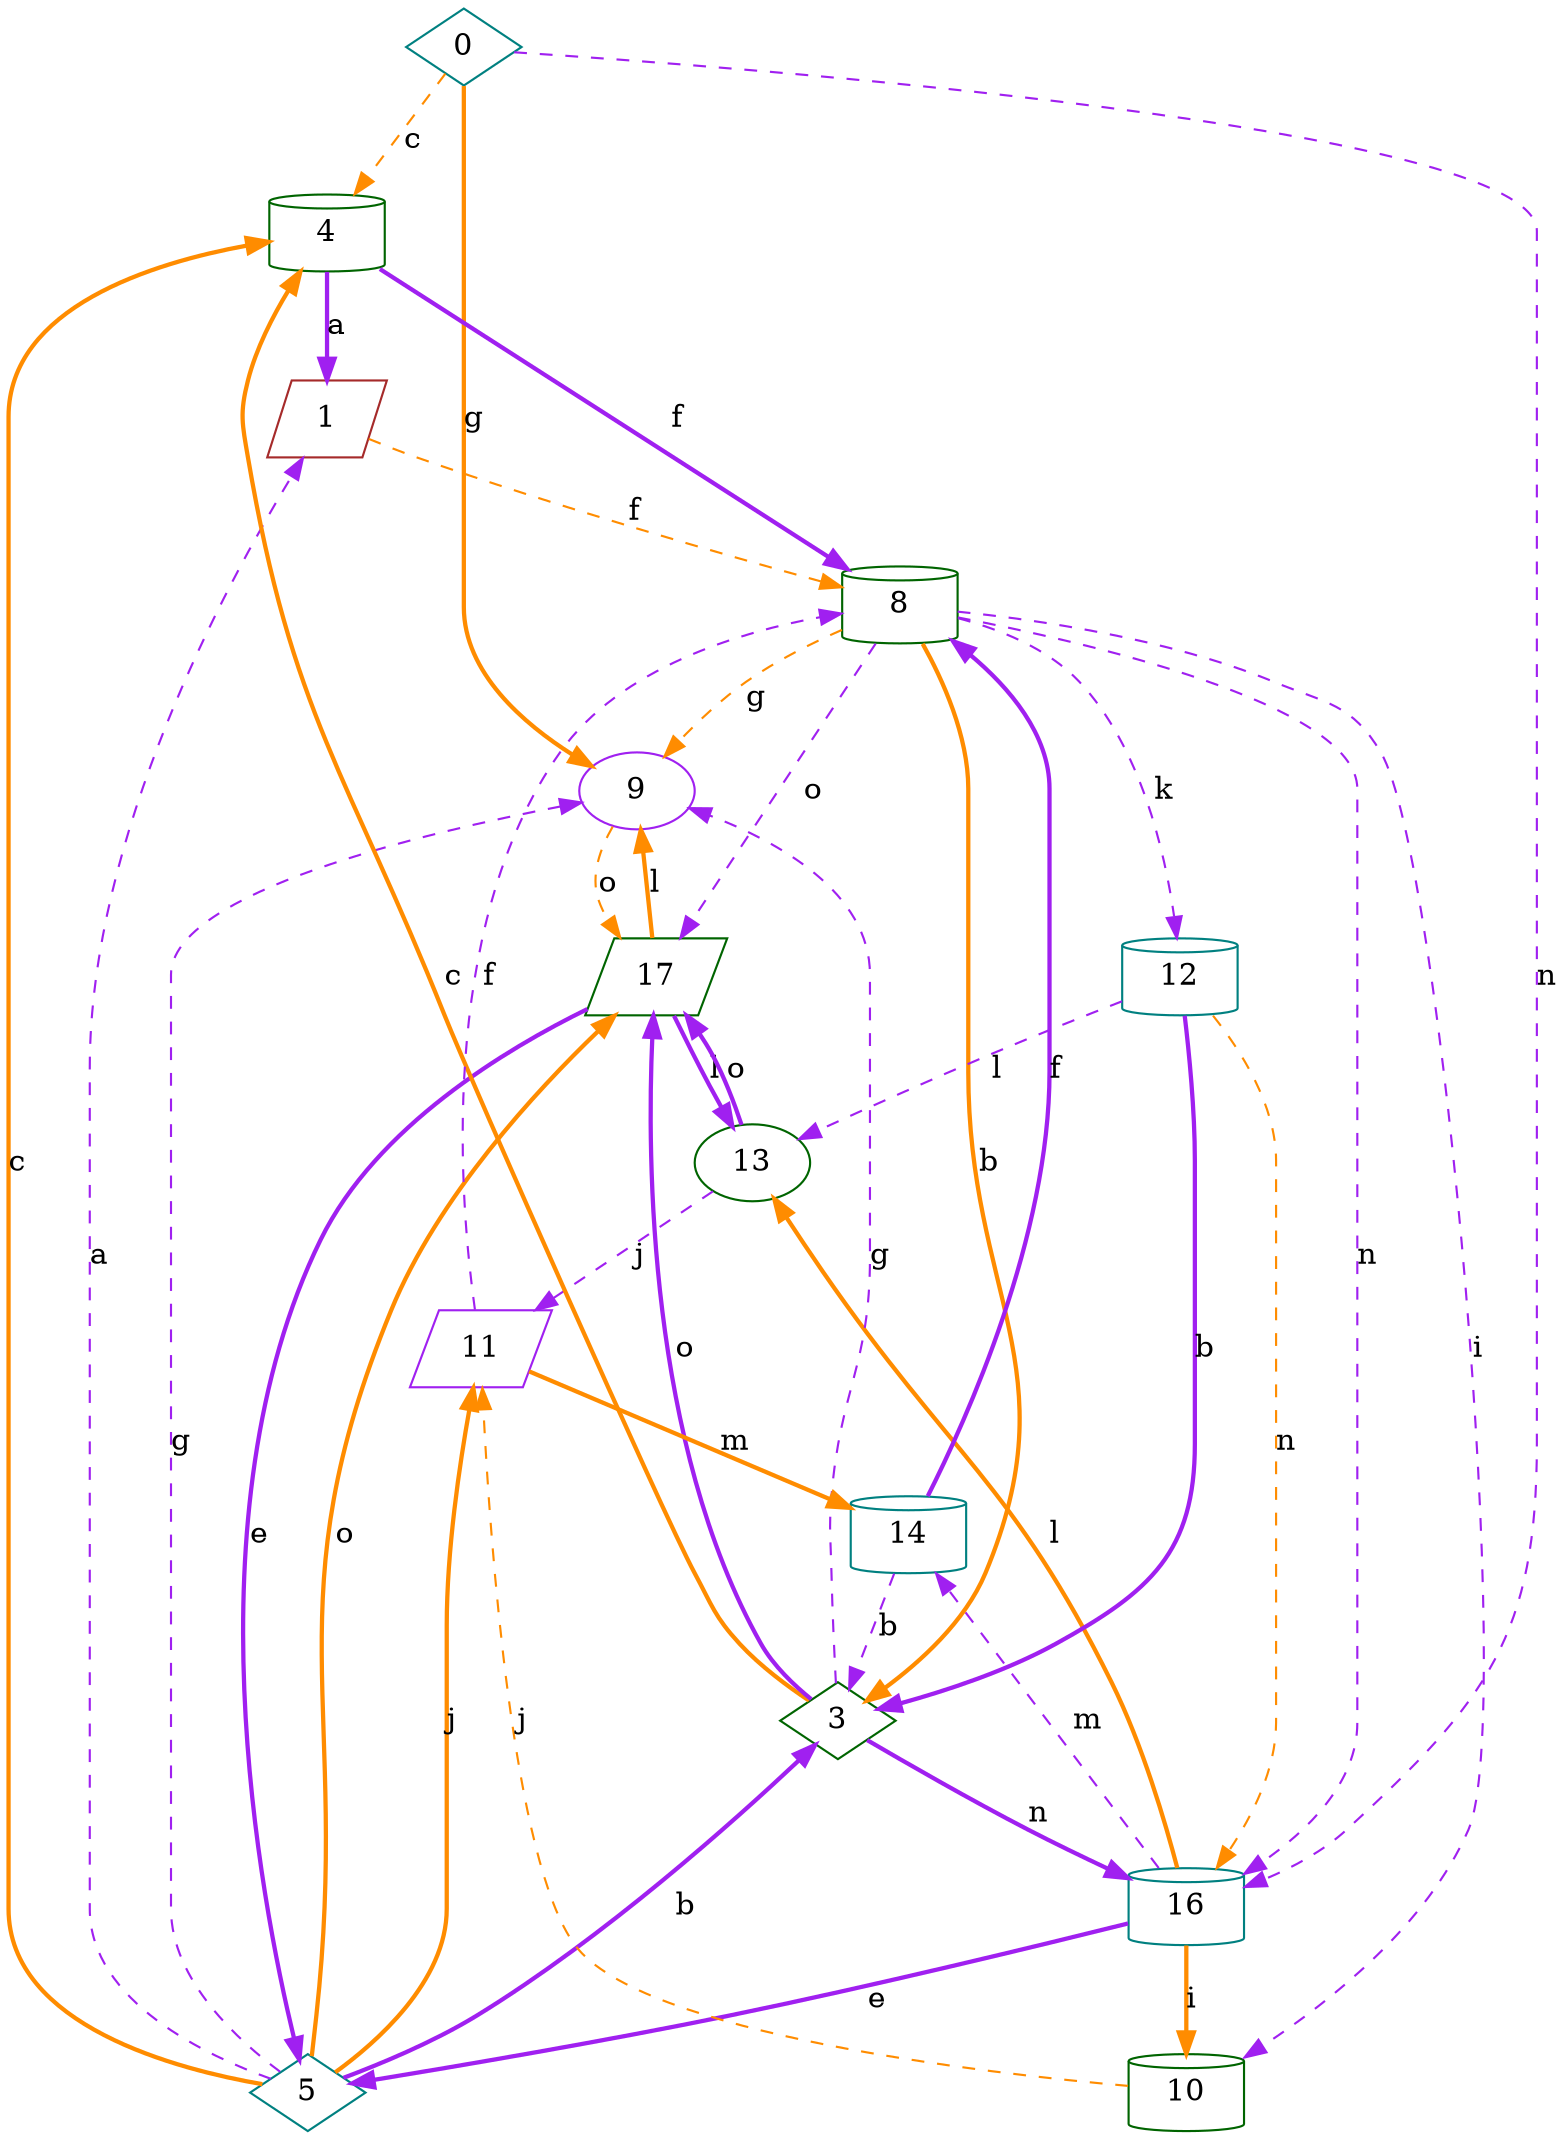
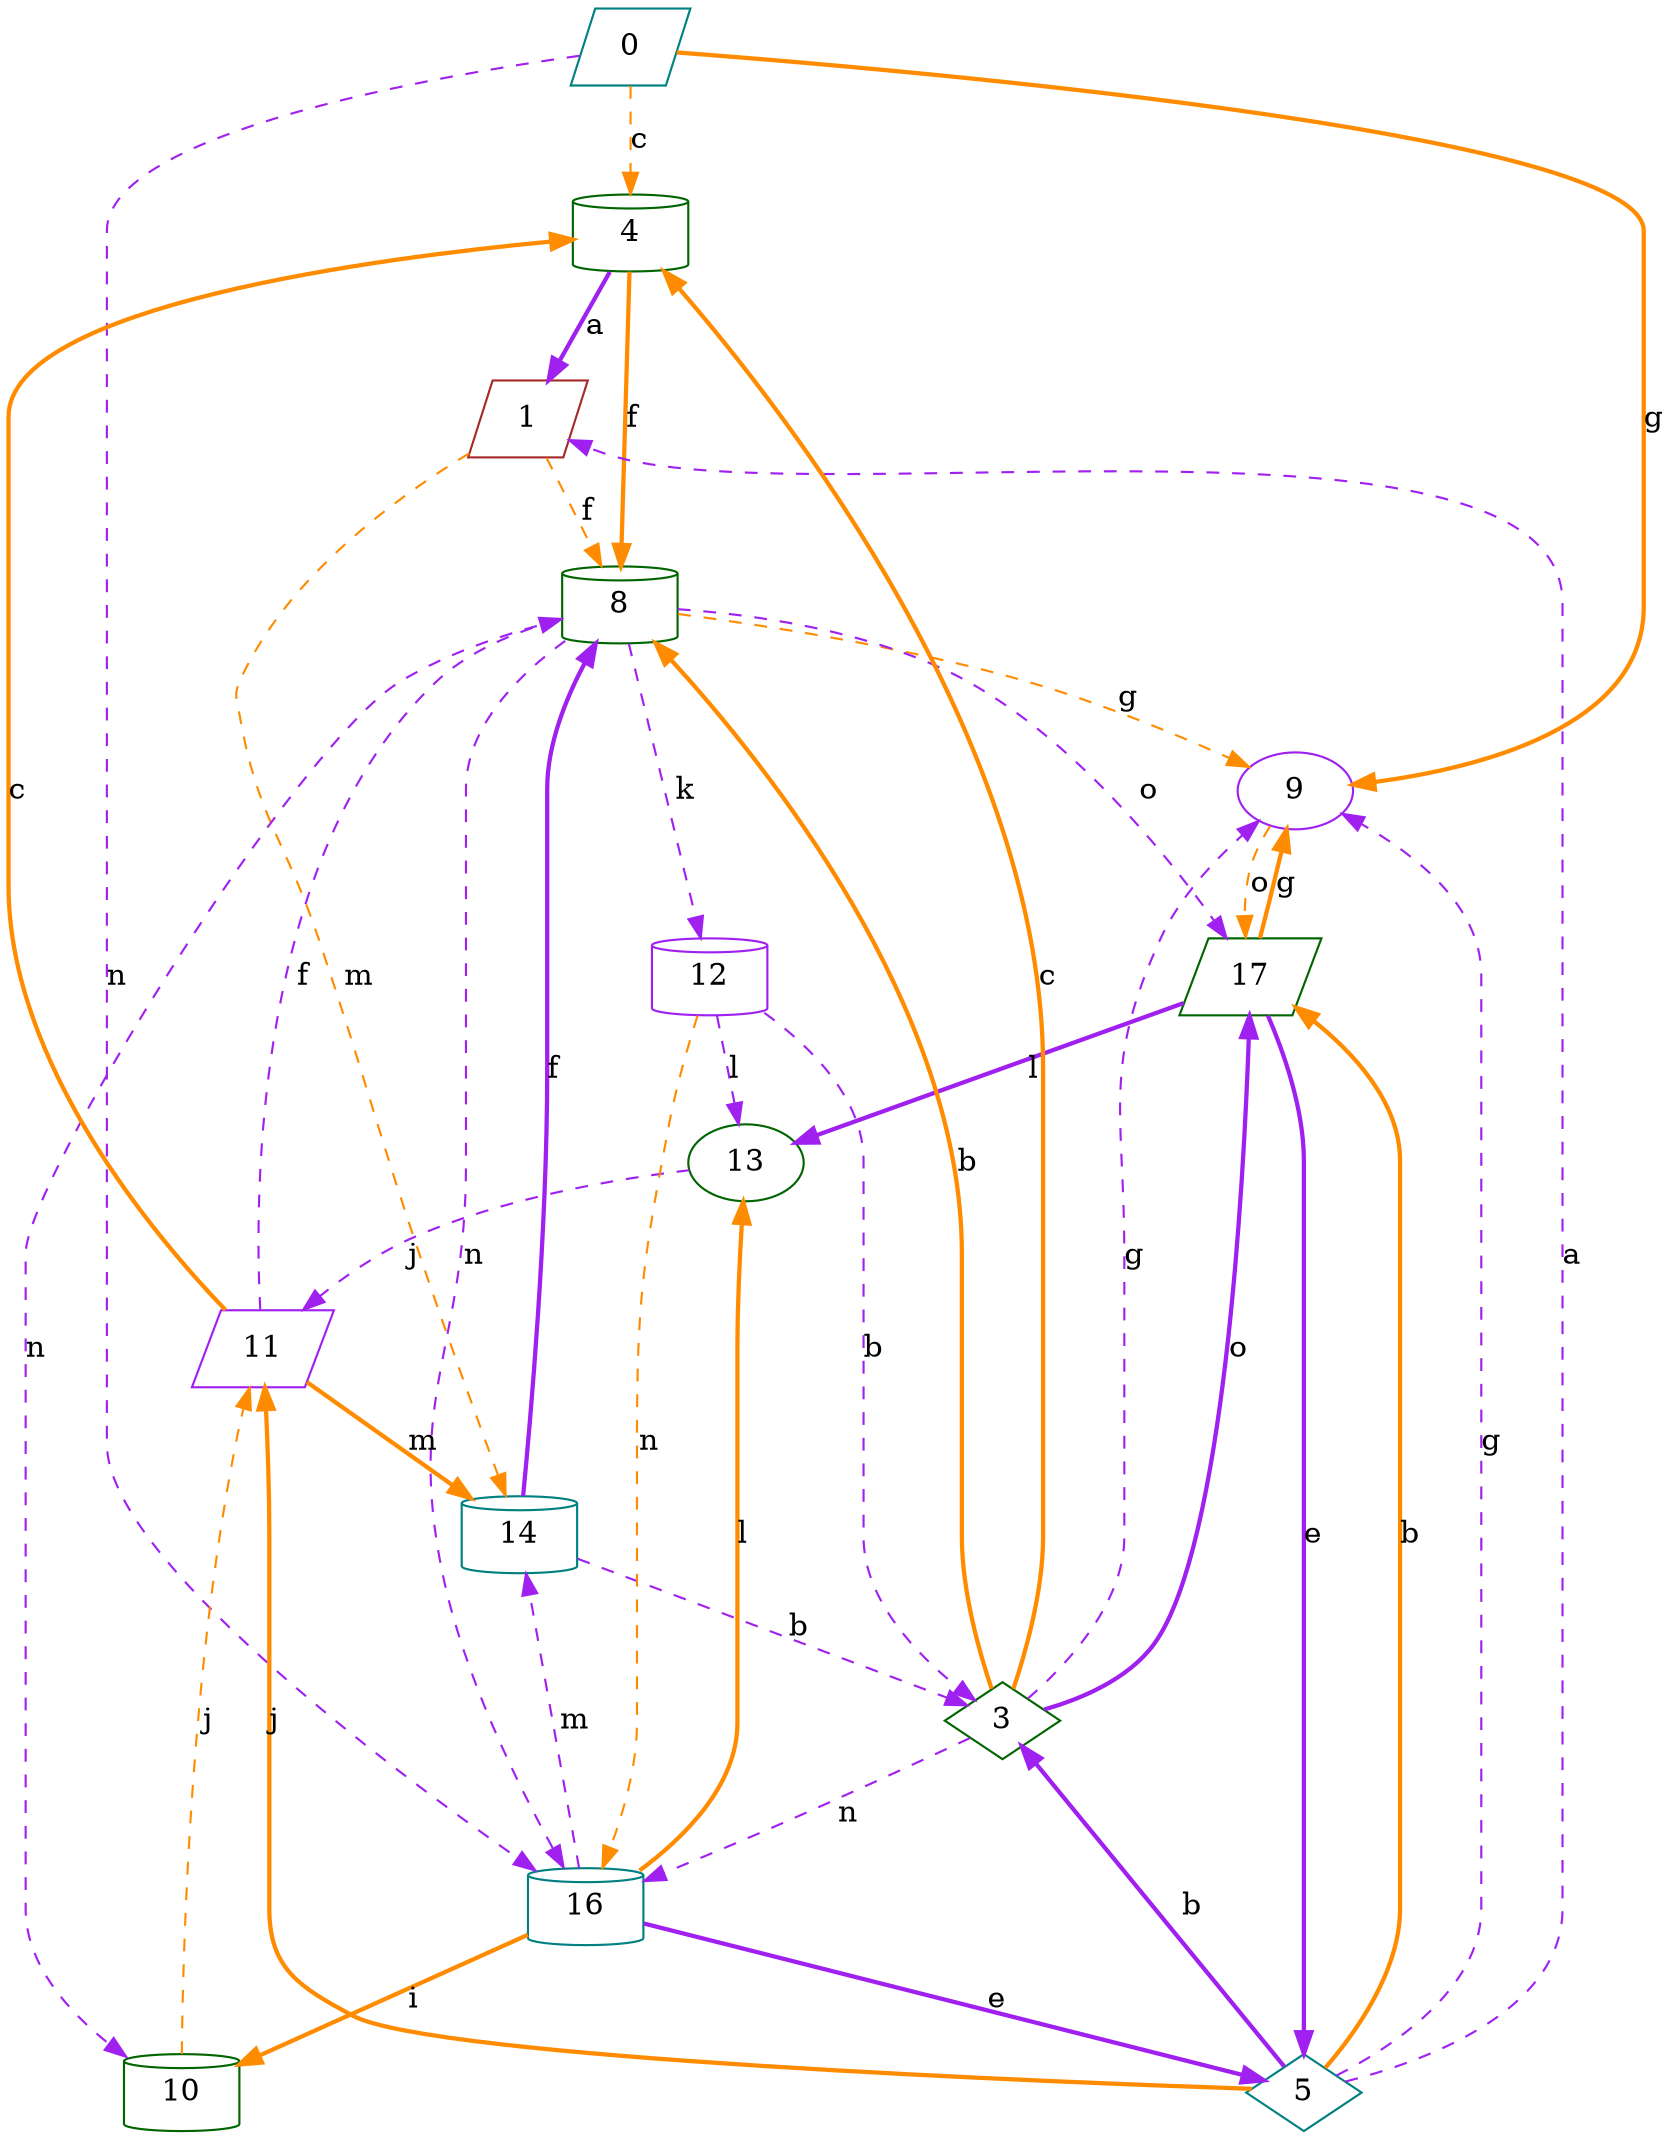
node "0": shape diamond -> parallelogram
edge "4" -> "8": color purple -> darkorange
edge "17" -> "9": label "l" -> "g"
edge "1" -> "14": added, label "m"
node "12": color teal -> purple
edge "13" -> "17": removed, label "o"
edge "5" -> "4": now "11" -> "4"
edge "8" -> "3": reversed
edge "8" -> "10": label "i" -> "n"
edge "12" -> "3": style bold -> dashed
edge "5" -> "17": label "o" -> "b"
edge "3" -> "16": style bold -> dashed
